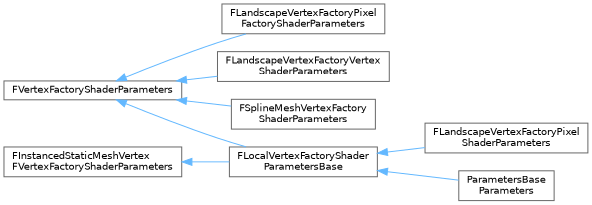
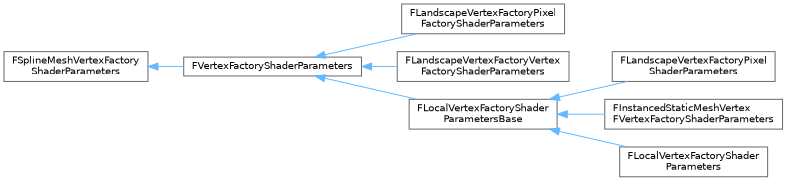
node "FLandscapeVertexFactoryVertex ShaderParameters": label "FLandscapeVertexFactoryVertex ShaderParameters" -> "FLandscapeVertexFactoryVertex FactoryShaderParameters"
edge "FSplineMeshVertexFactory ShaderParameters" -> "FVertexFactoryShaderParameters": reversed
edge "FLocalVertexFactoryShader ParametersBase" -> "FInstancedStaticMeshVertex FVertexFactoryShaderParameters": reversed
node "ParametersBase Parameters": label "ParametersBase Parameters" -> "FLocalVertexFactoryShader Parameters"
